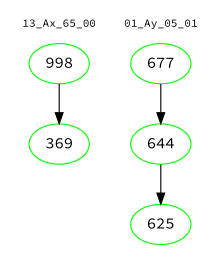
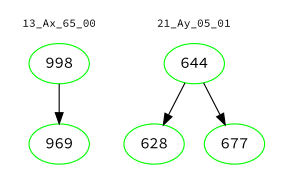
cluster "01_Ay_05_01": label "01_Ay_05_01" -> "21_Ay_05_01"
edge "677" -> "644": reversed
node "369": label "369" -> "969"
node "625": label "625" -> "628"
